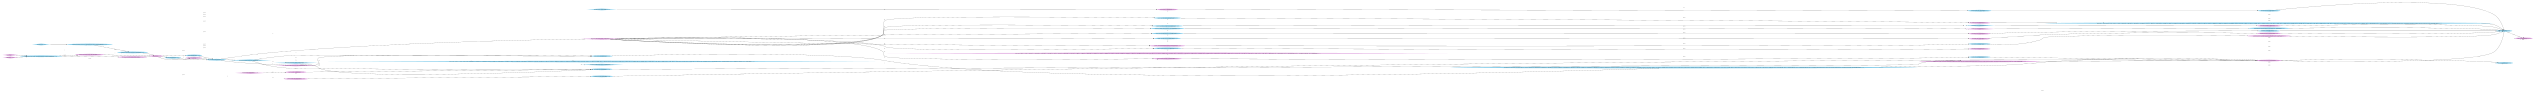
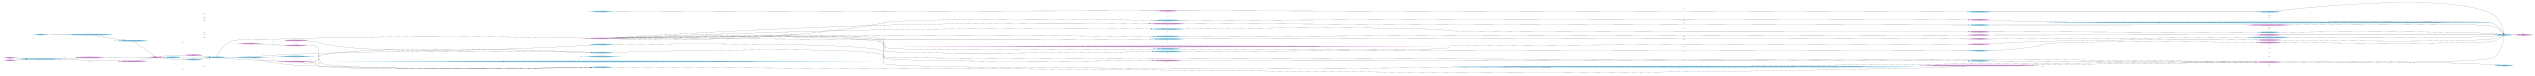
node "{setState(569)extractExpression()}@@@19@@@['0', '0', '1']": added
